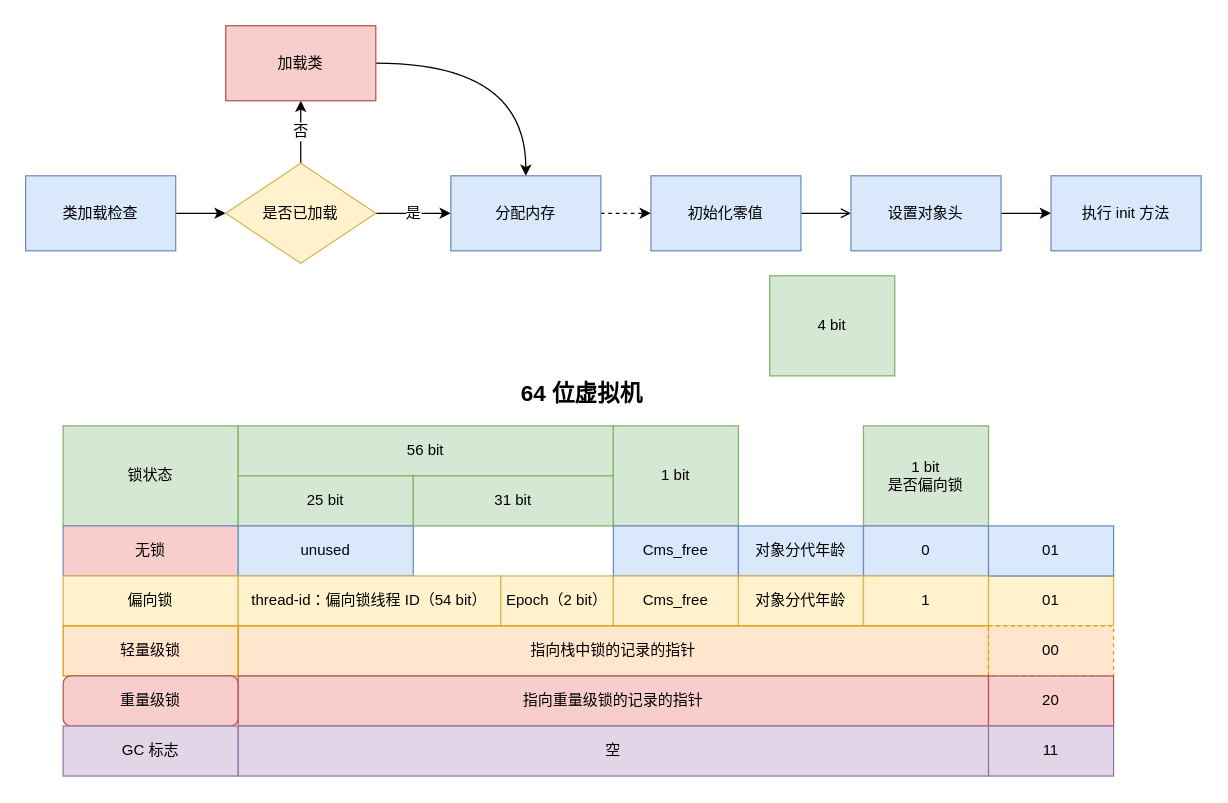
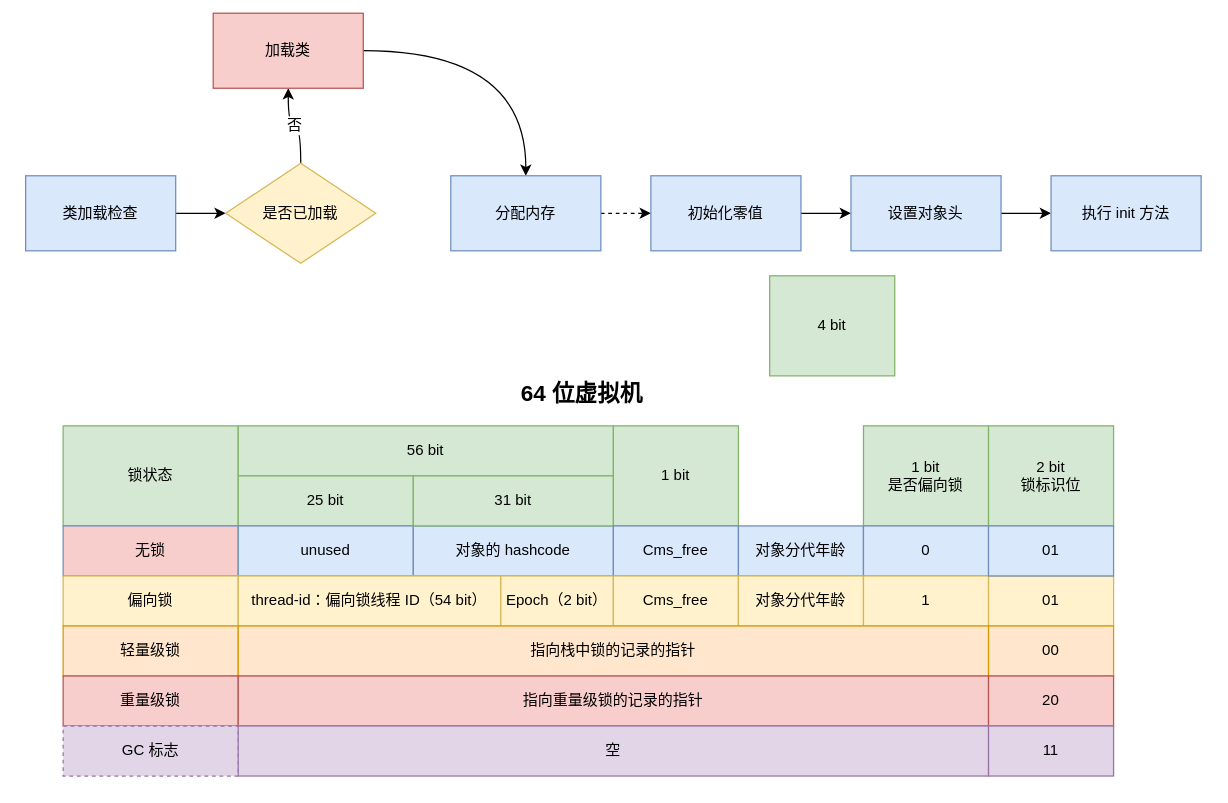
node "加载类": moved (301, 63) -> (288, 51)
edge "是否已加载" -> "分配内存": removed, label "是"
edge "初始化零值" -> "设置对象头": arrowhead open -> classic
node "2 bit 锁标识位": added
node "对象的 hashcode": added
node "00": style dashed -> solid
node "重量级锁": shape rounded rectangle -> rectangle
node "GC 标志": style solid -> dashed
